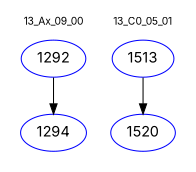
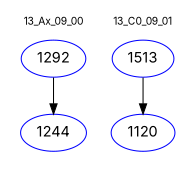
cluster "13_C0_05_01": label "13_C0_05_01" -> "13_C0_09_01"
node "1294": label "1294" -> "1244"
node "1520": label "1520" -> "1120"
